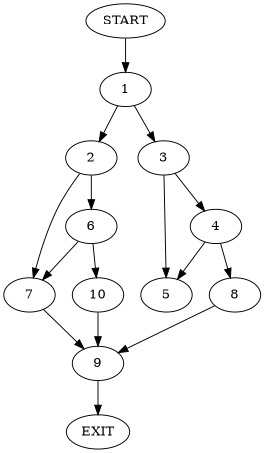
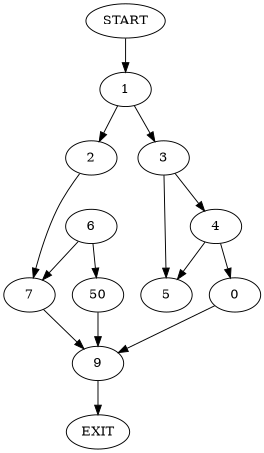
edge "2" -> "6": removed
node "10": label "10" -> "50"
node "8": label "8" -> "0"
